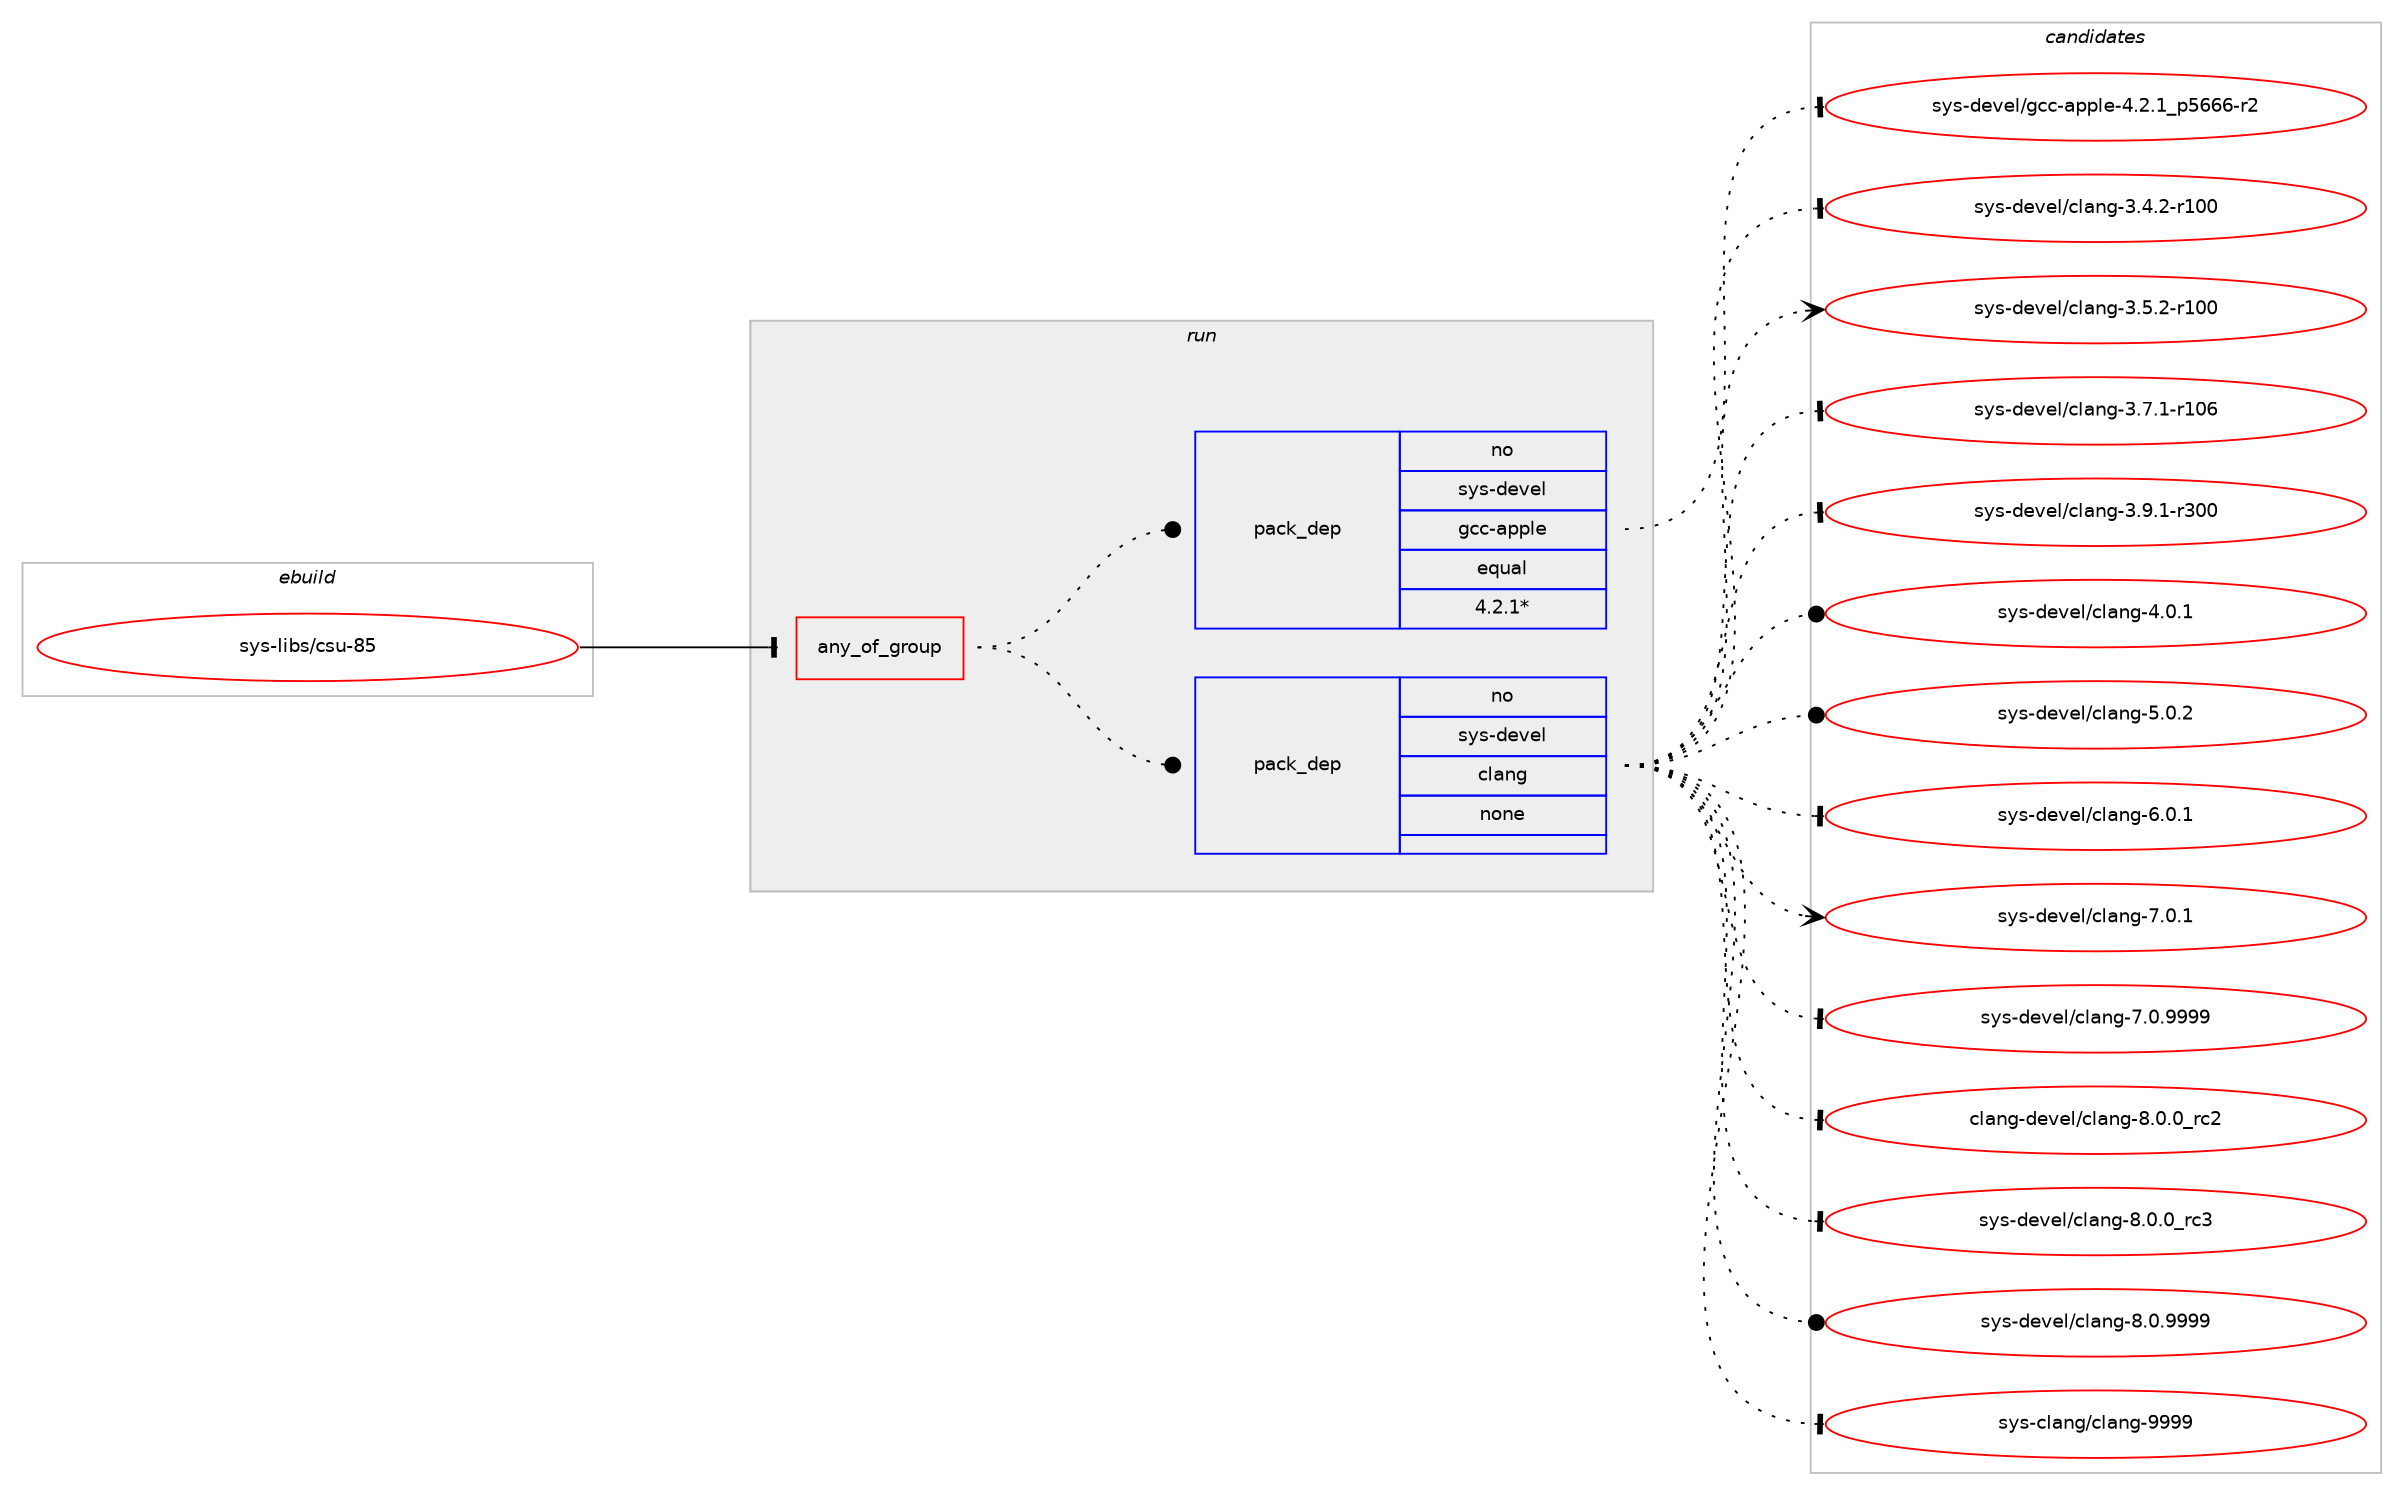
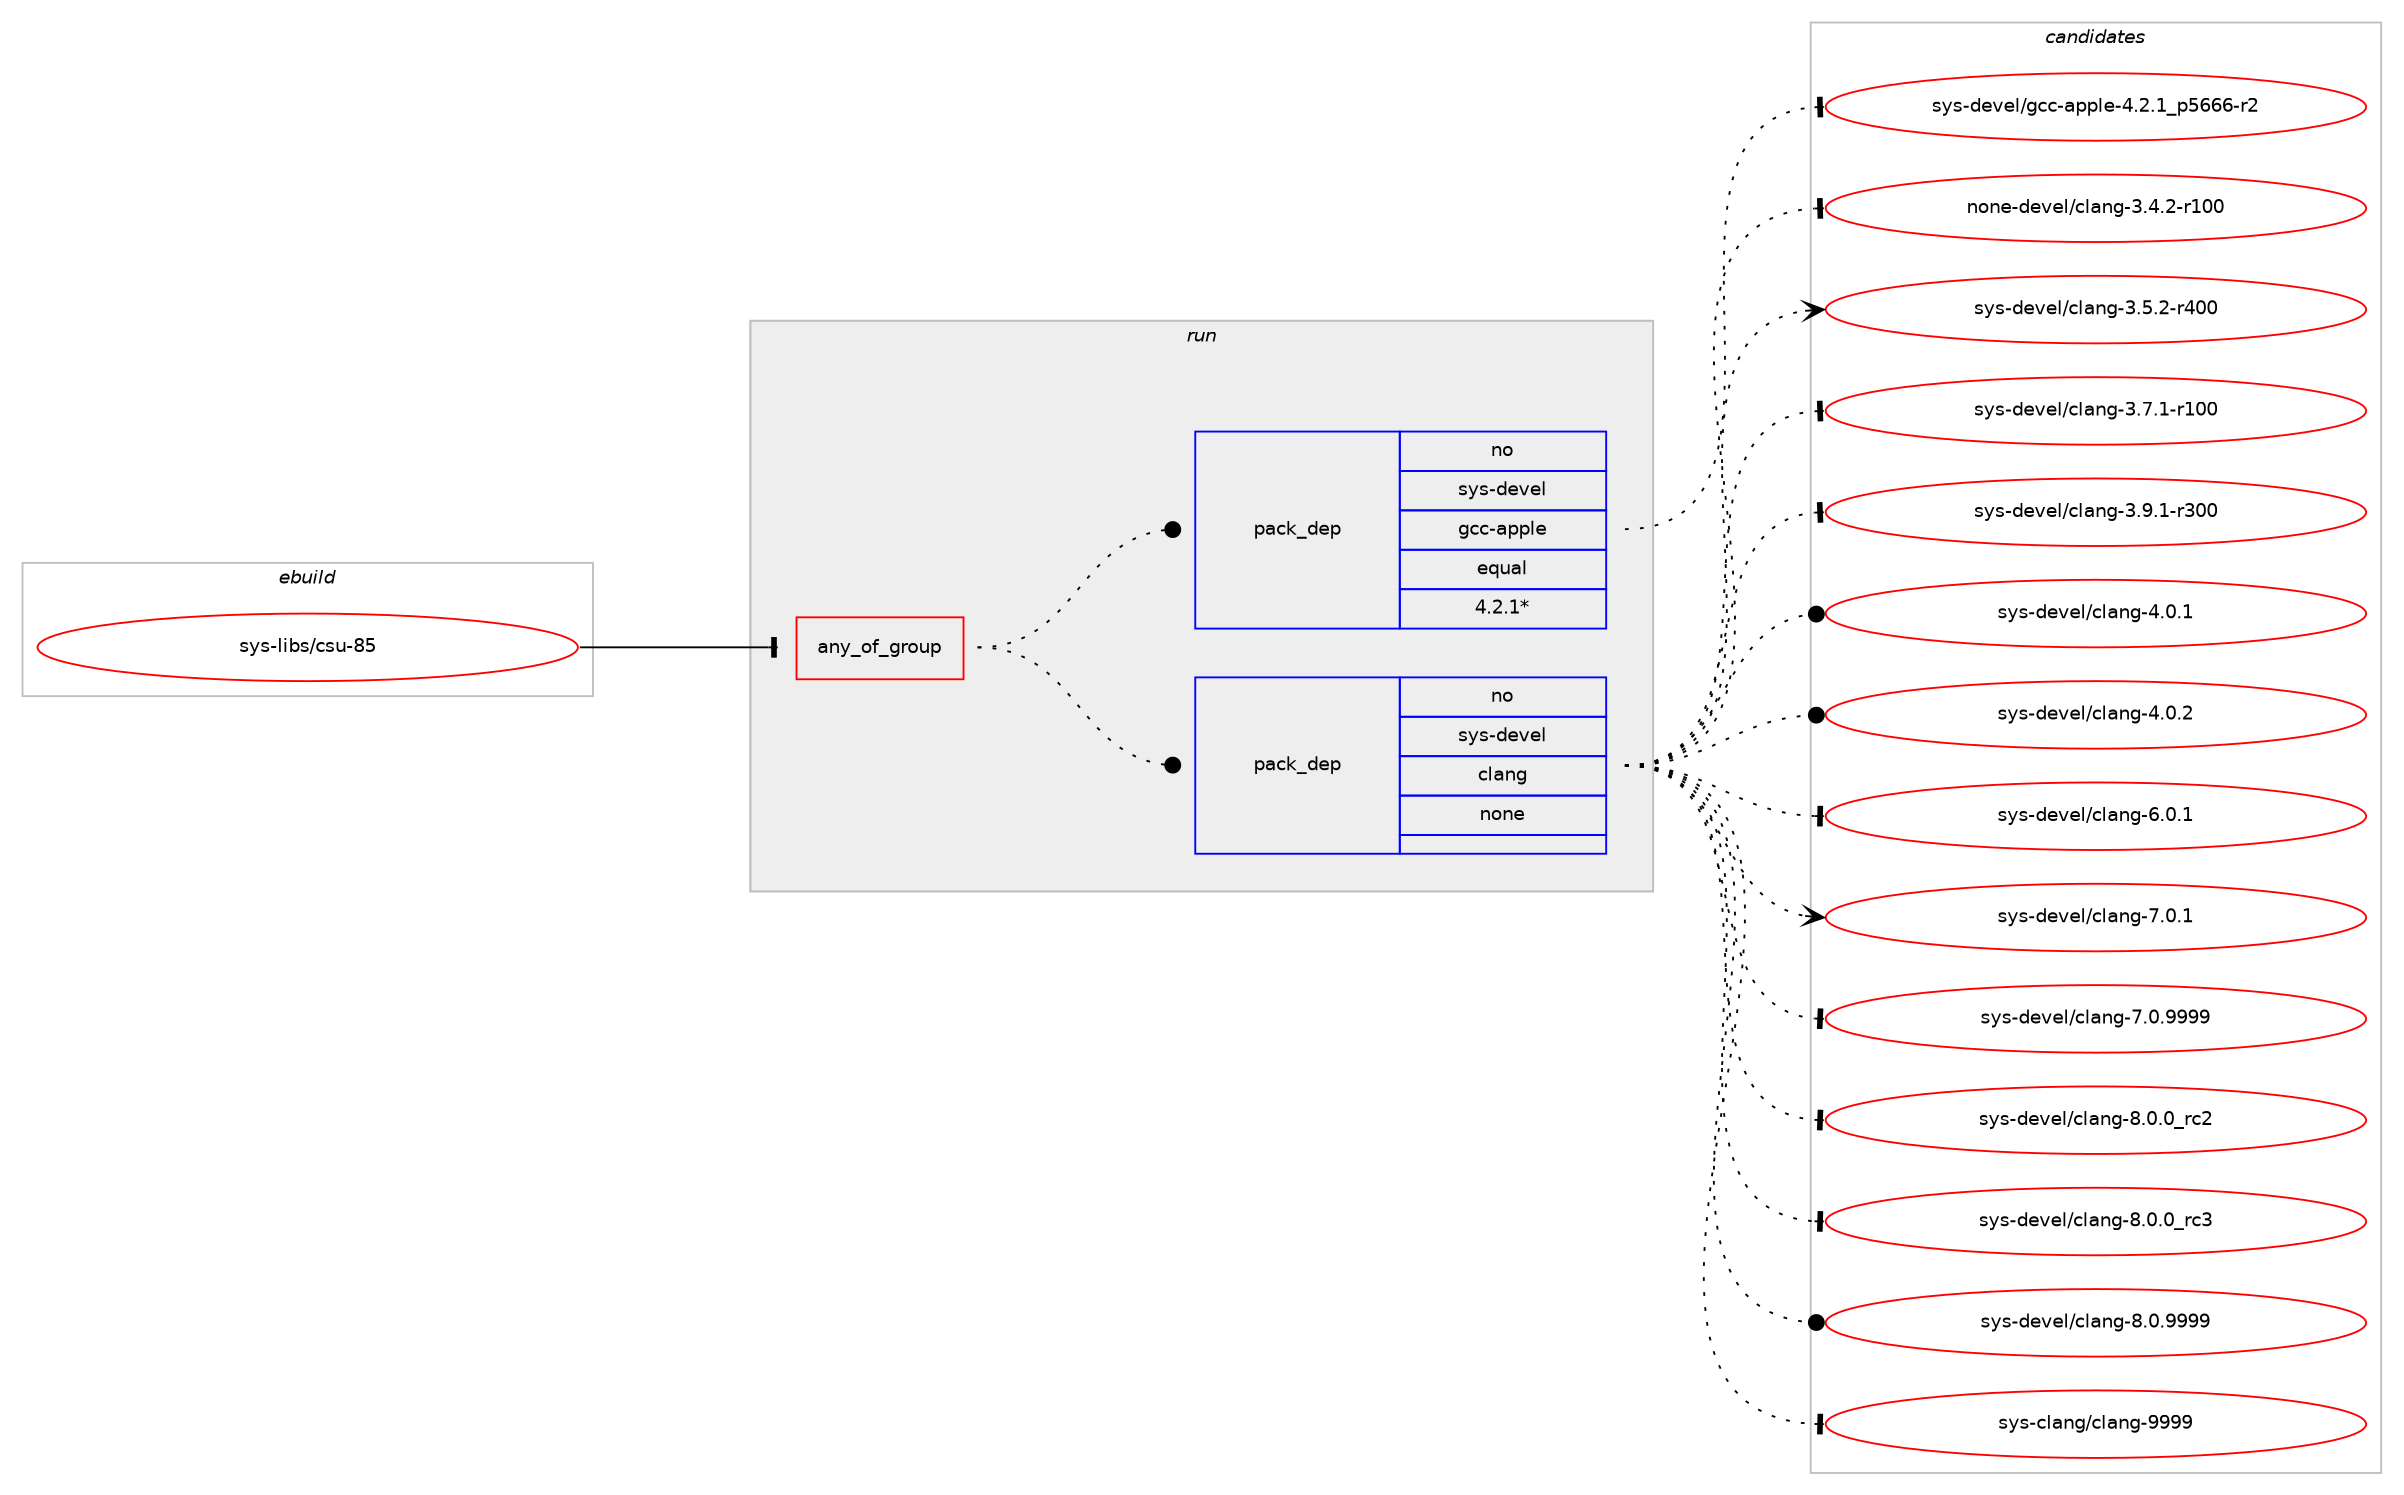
node "sys-devel/clang-3.4.2-r100": label "sys-devel/clang-3.4.2-r100" -> "none-devel/clang-3.4.2-r100"
node "sys-devel/clang-3.5.2-r100": label "sys-devel/clang-3.5.2-r100" -> "sys-devel/clang-3.5.2-r400"
node "sys-devel/clang-3.7.1-r106": label "sys-devel/clang-3.7.1-r106" -> "sys-devel/clang-3.7.1-r100"
node "sys-devel/clang-5.0.2": label "sys-devel/clang-5.0.2" -> "sys-devel/clang-4.0.2"
node "clang-devel/clang-8.0.0_rc2": label "clang-devel/clang-8.0.0_rc2" -> "sys-devel/clang-8.0.0_rc2"
